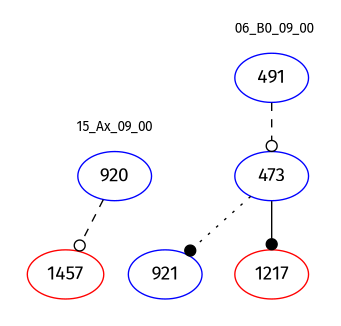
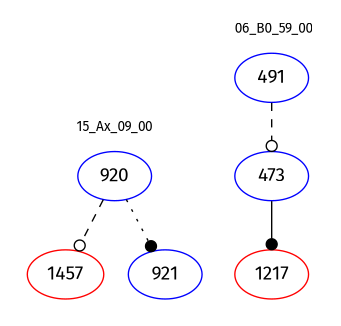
cluster "06_B0_09_00": label "06_B0_09_00" -> "06_B0_59_00"
edge "473" -> "921": now "920" -> "921"
